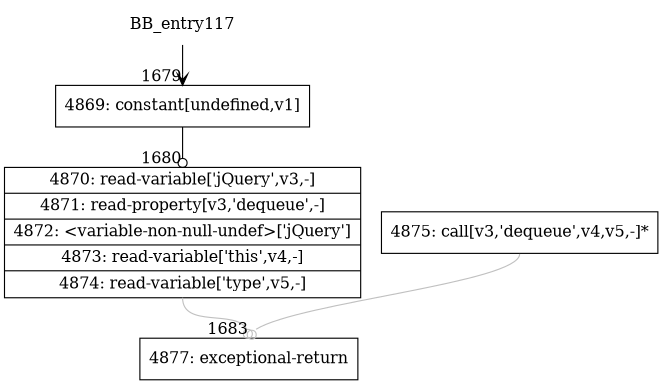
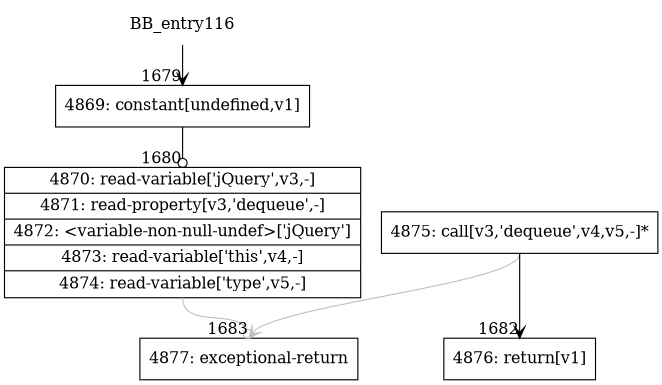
node "BB_entry117": label "BB_entry117" -> "BB_entry116"
edge "4875: call[v3,'dequeue',v4,v5,-]*" -> "4877: exceptional-return": arrowhead odot -> vee
node "4876: return[v1]": added
